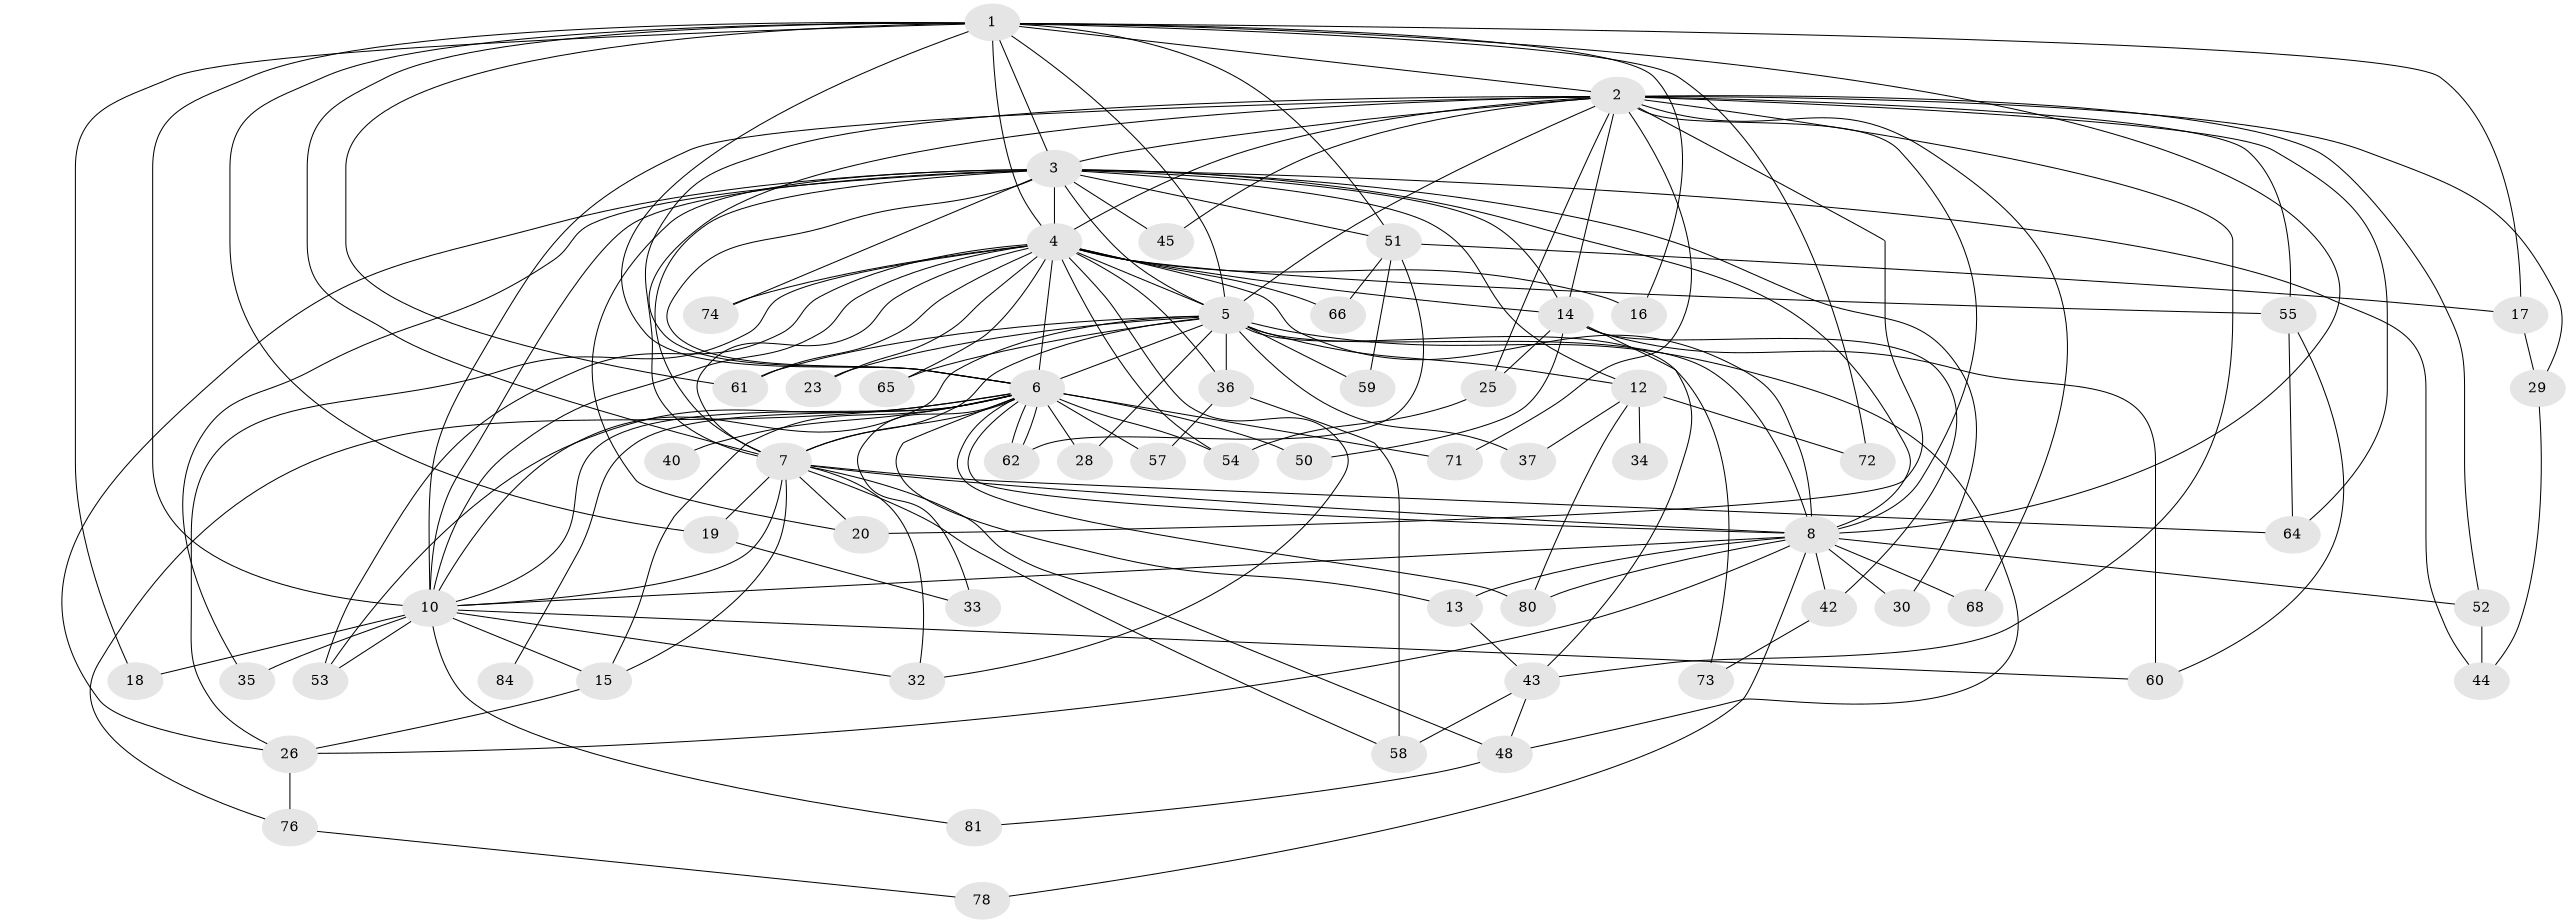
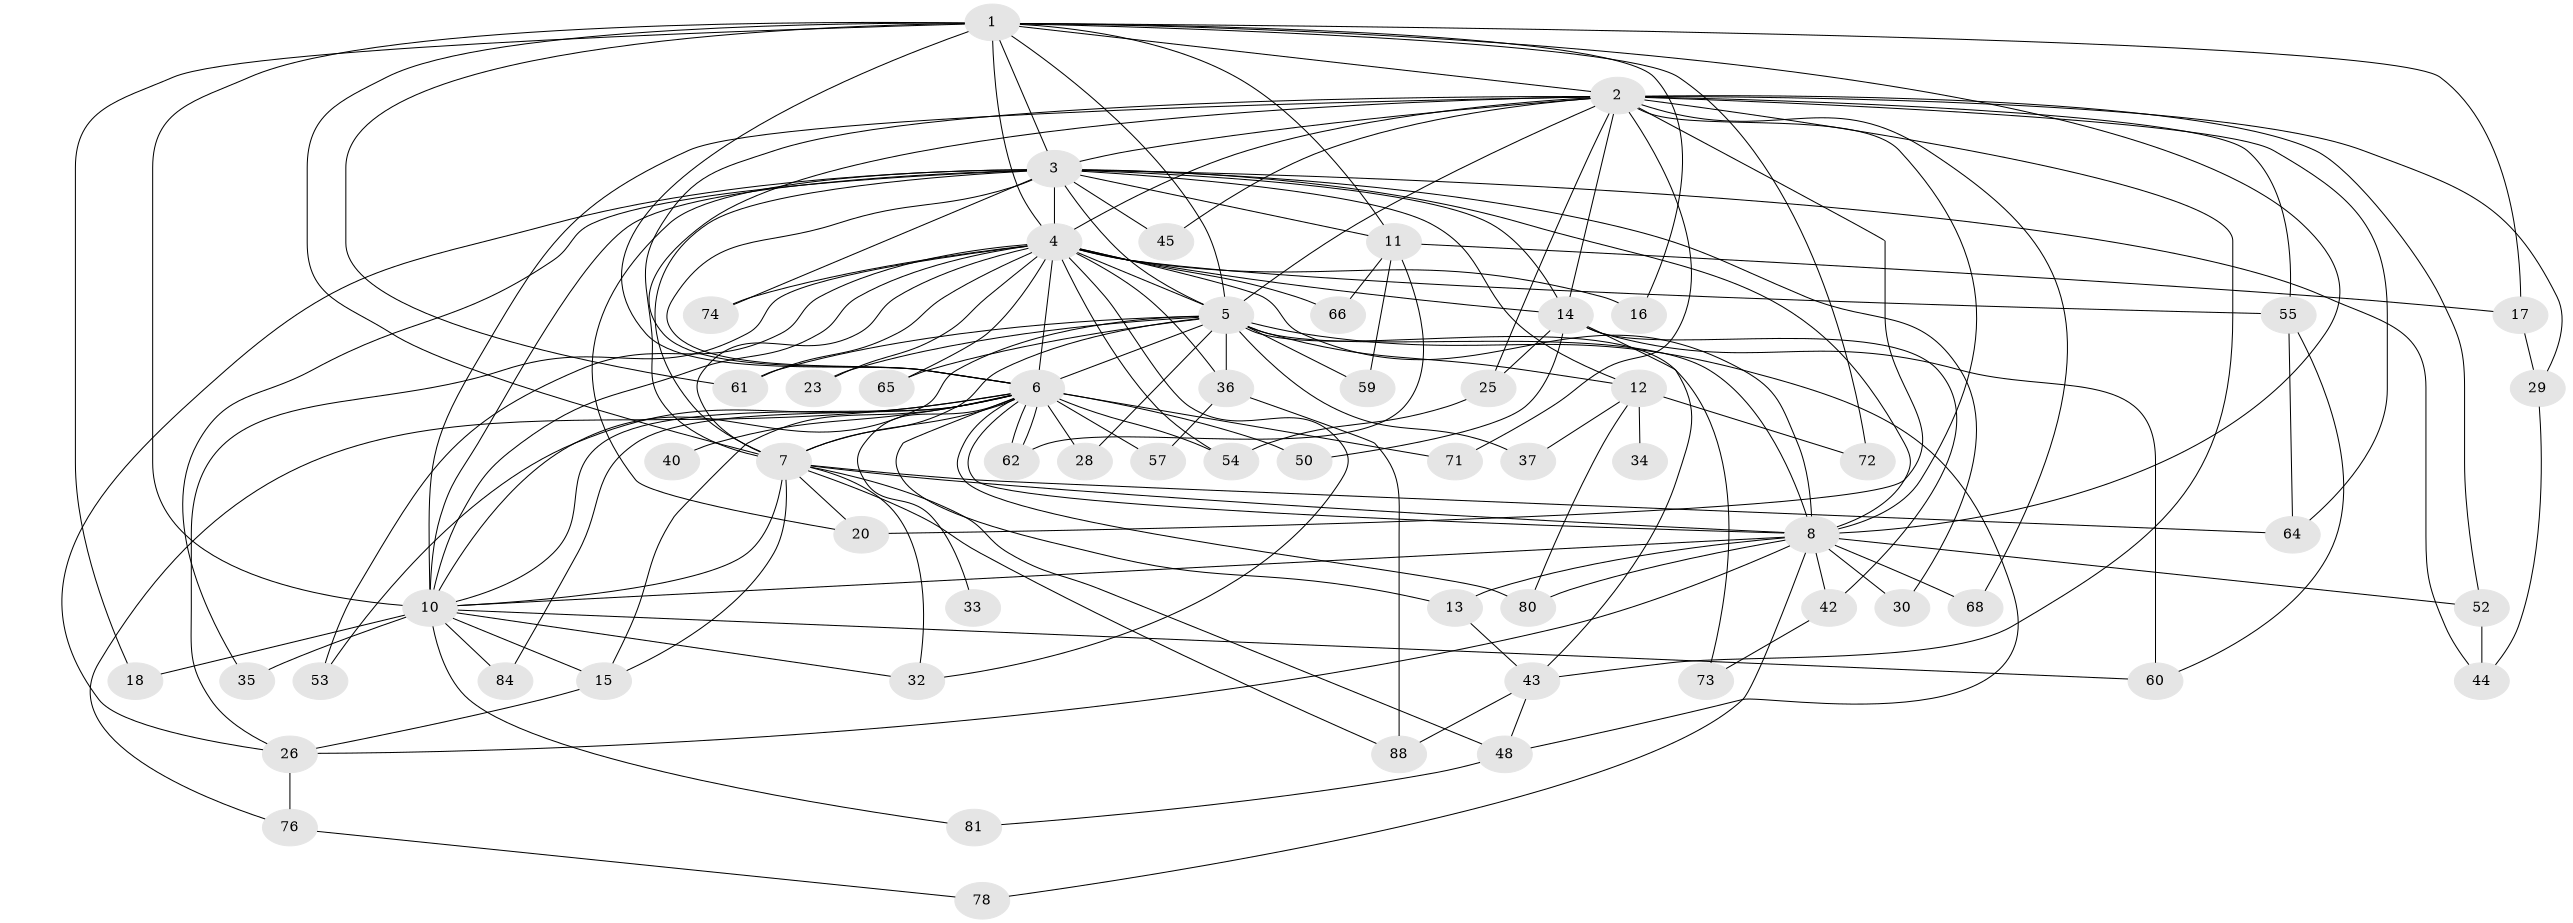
node "51": label "51" -> "11"
node "19": removed
edge "10" -- "53": now "10" -- "84"
node "58": label "58" -> "88"
